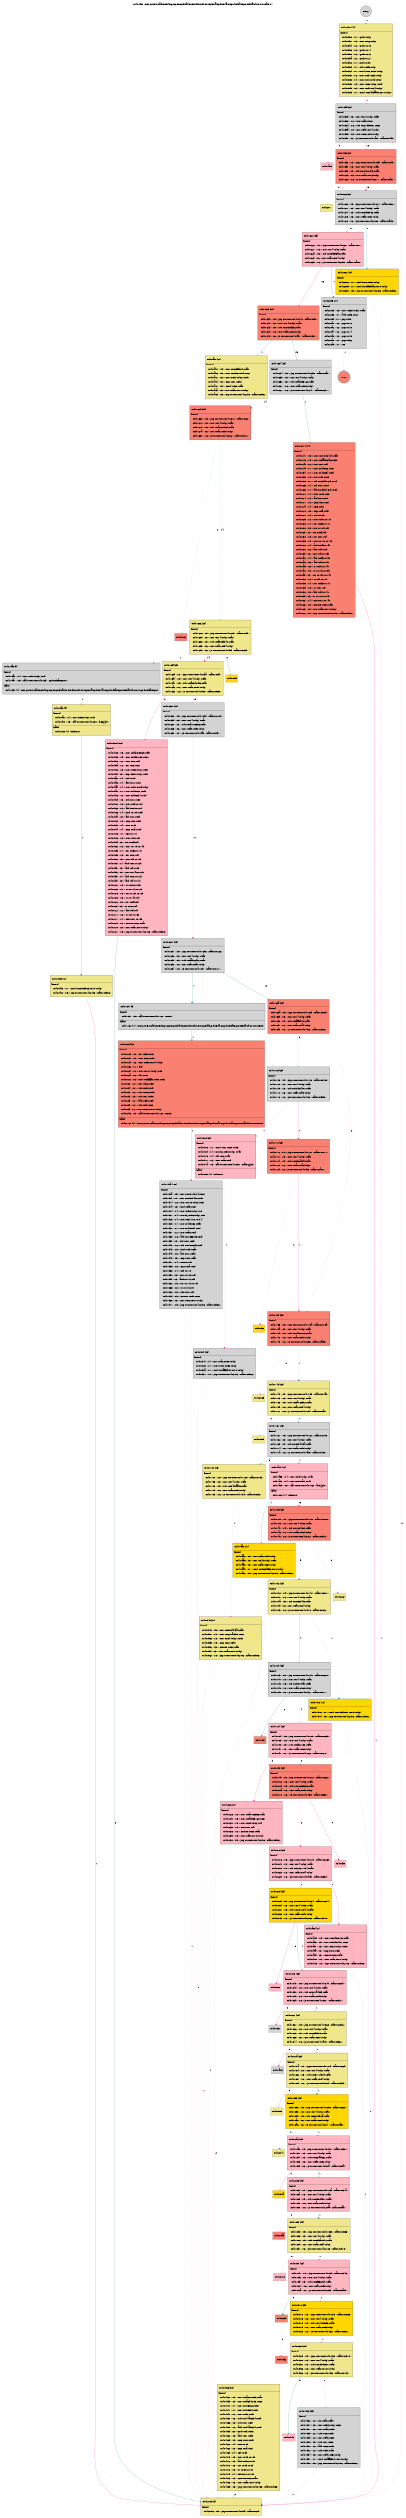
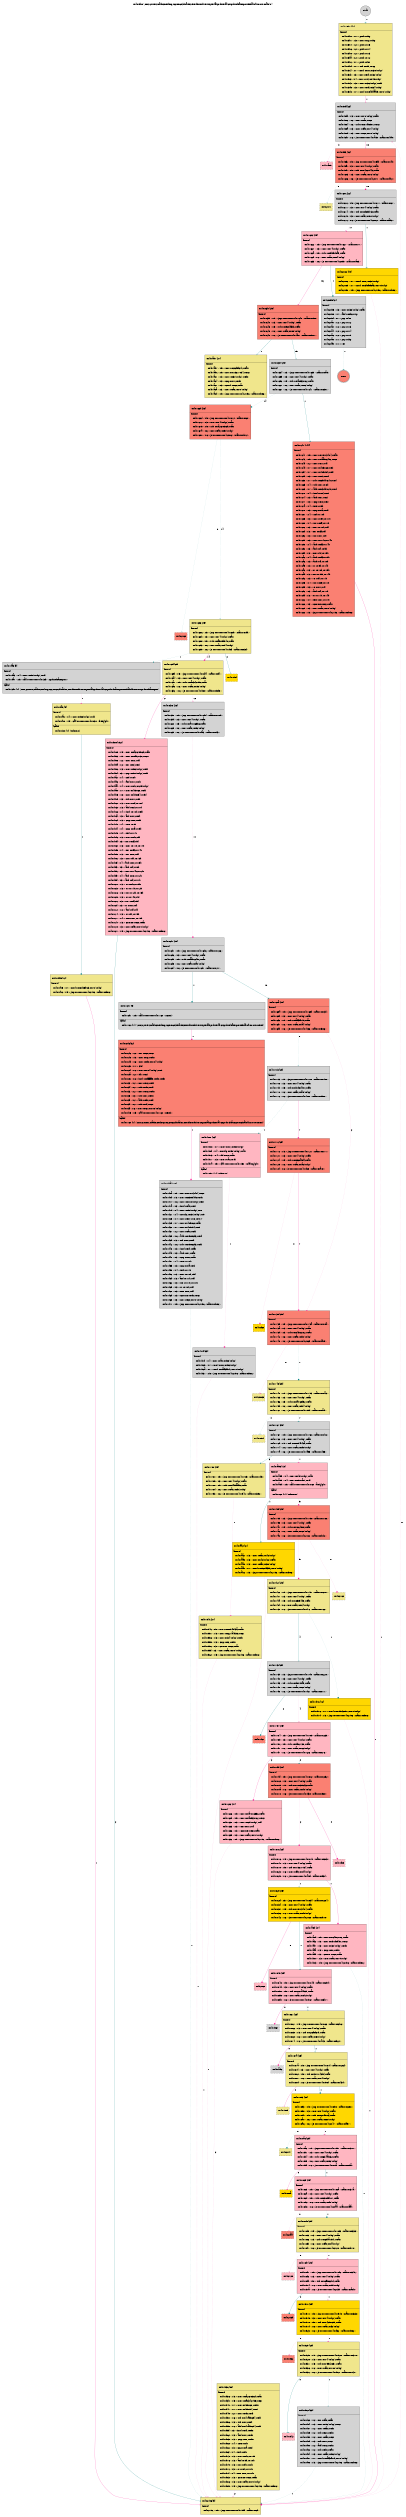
node "Entry": label "Entry" -> "Final"
edge "0x40203b" -> "0x401f32": now "0x401910 [25]" -> "0x401f32"
